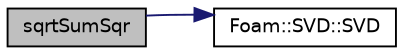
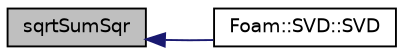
edge "sqrtSumSqr" -> "Foam::SVD::SVD": reversed
